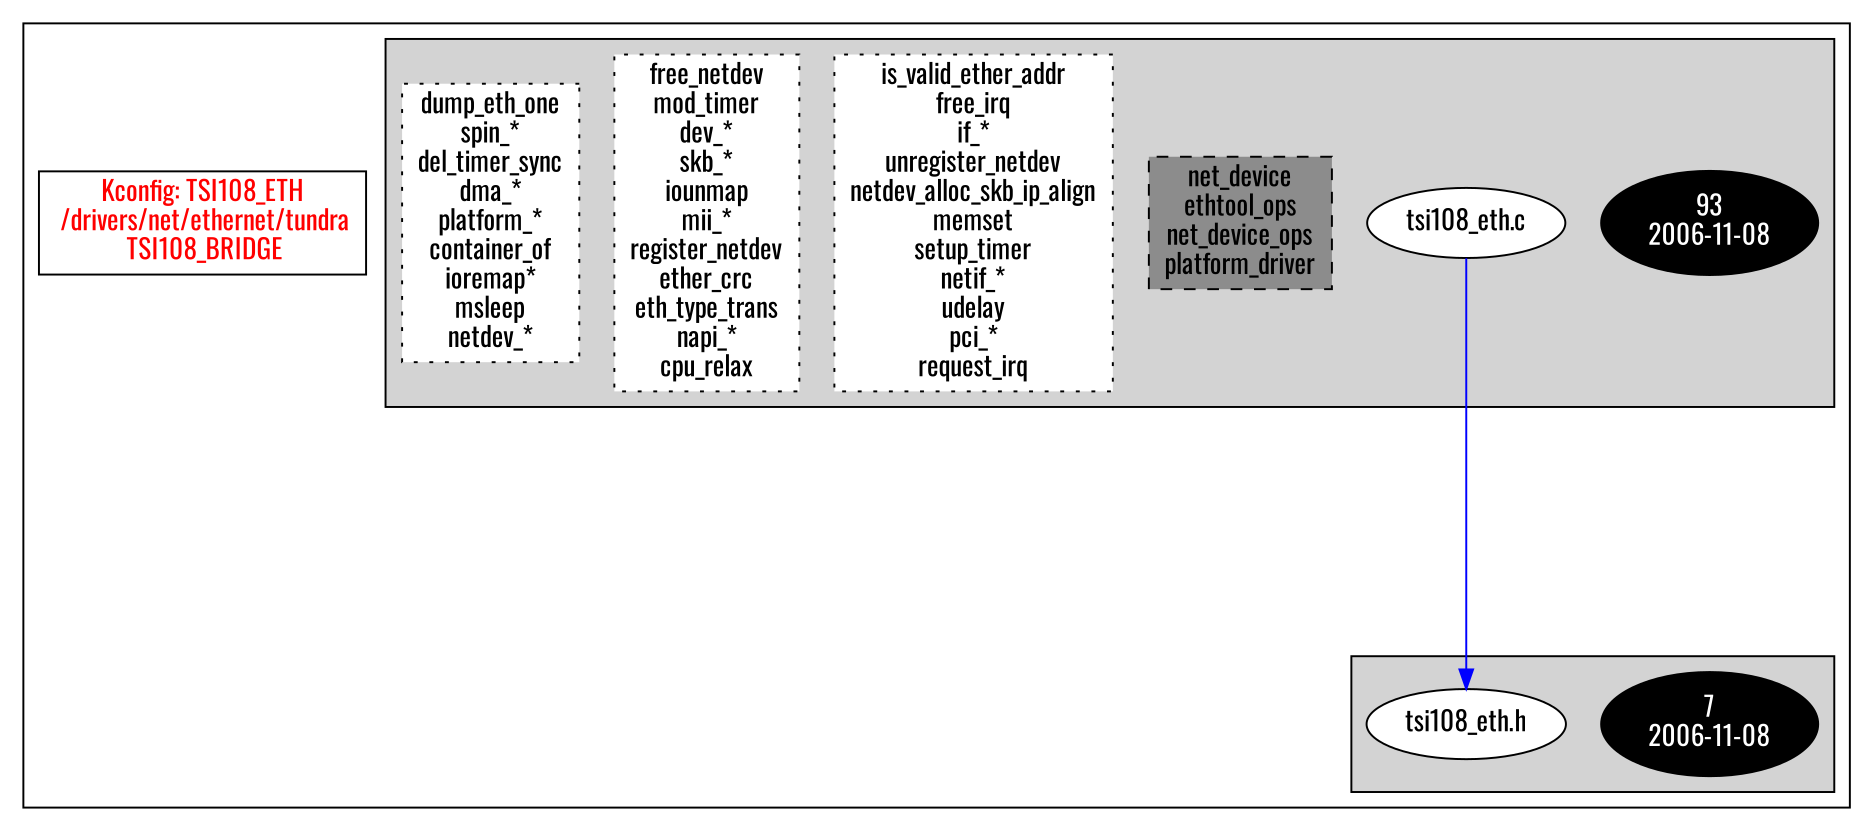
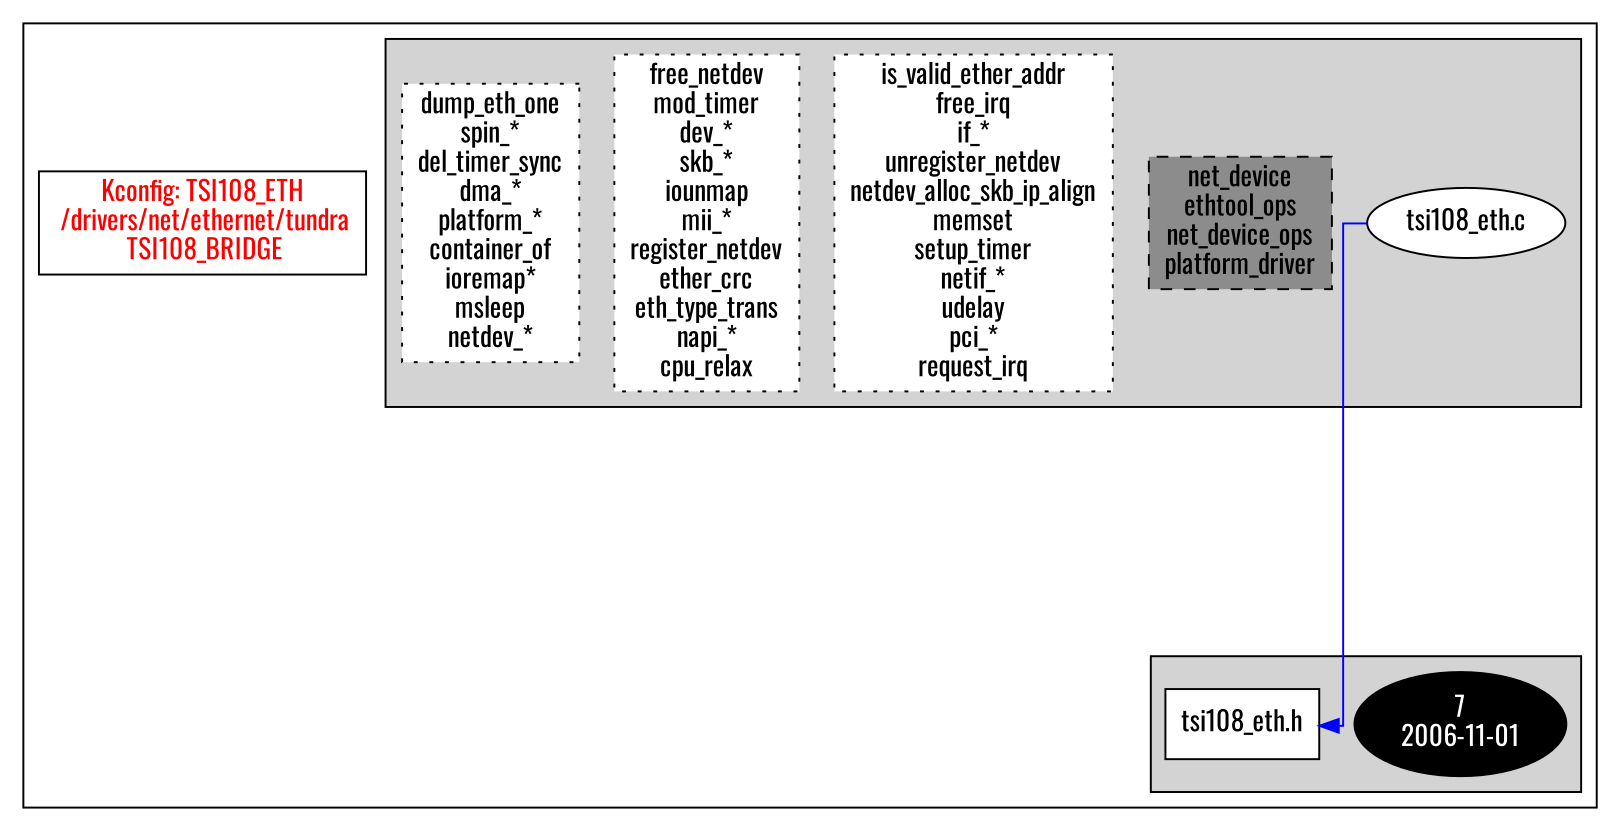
node "93 2006-11-08": removed
node "tsi108_eth.h": shape ellipse -> box
node "7 2006-11-08": label "7 2006-11-08" -> "7 2006-11-01"
